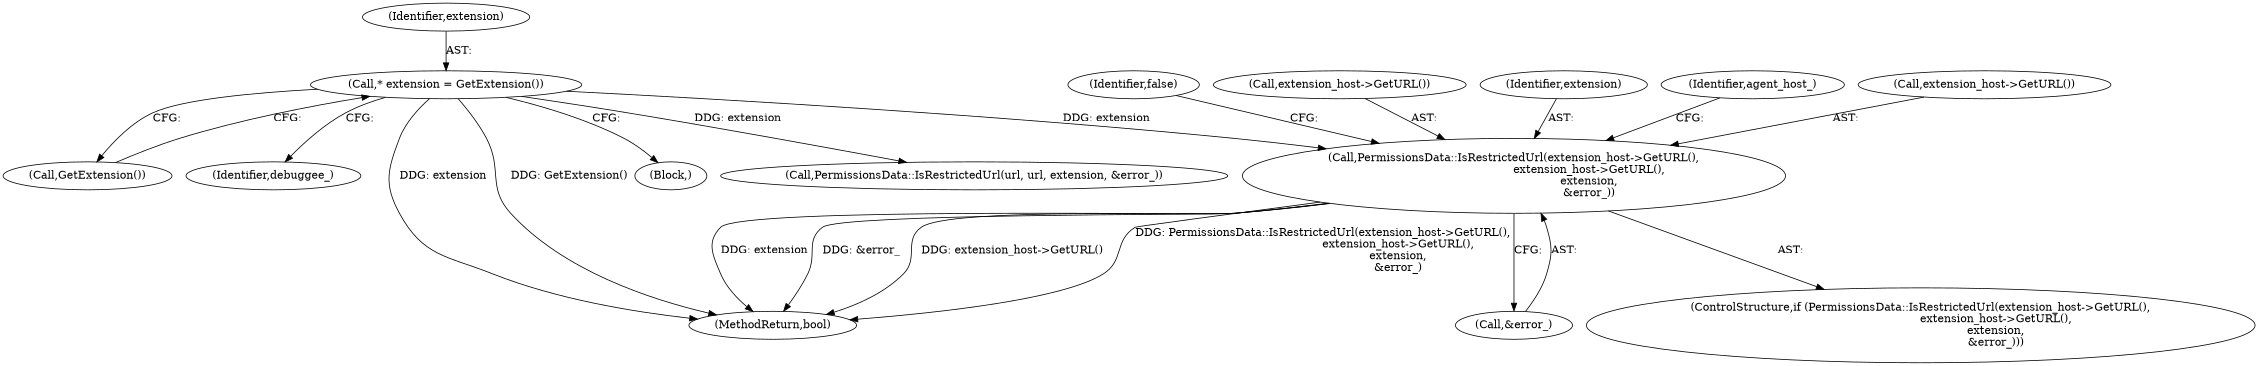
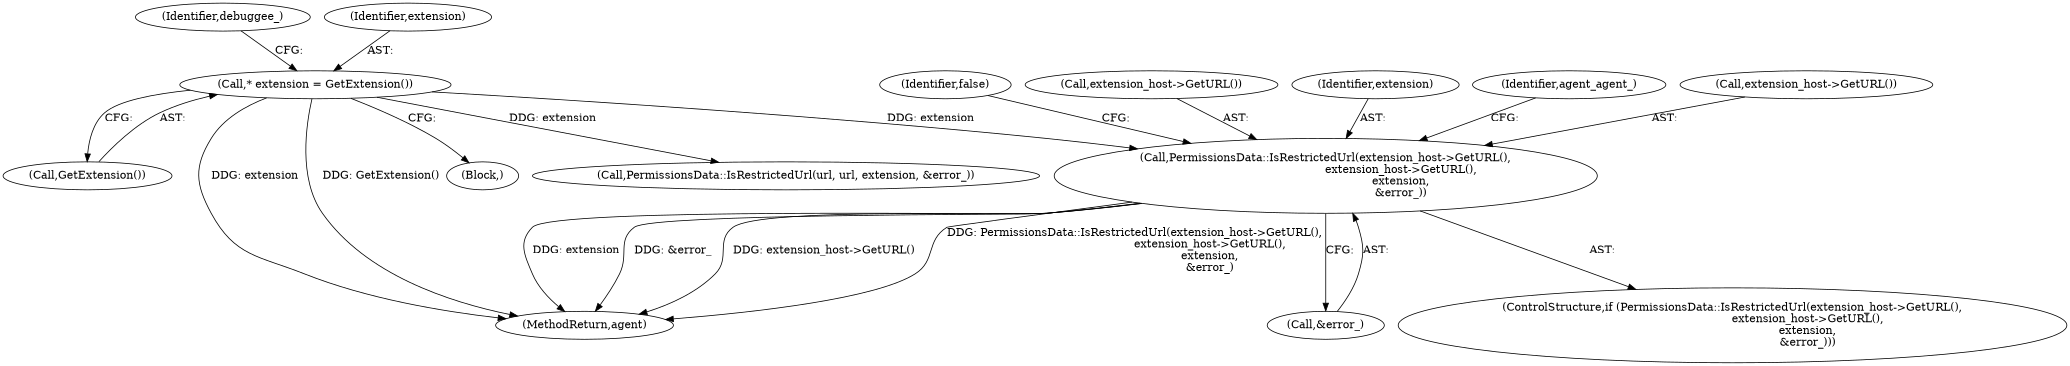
node "(Identifier,agent_host_)": label "(Identifier,agent_host_)" -> "(Identifier,agent_agent_)"
edge "(Call,GetExtension())" -> "(Call,* extension = GetExtension())": label "CFG: " -> "AST: "
edge "(Call,* extension = GetExtension())" -> "(Identifier,debuggee_)": reversed
node "(MethodReturn,bool)": label "(MethodReturn,bool)" -> "(MethodReturn,agent)"
